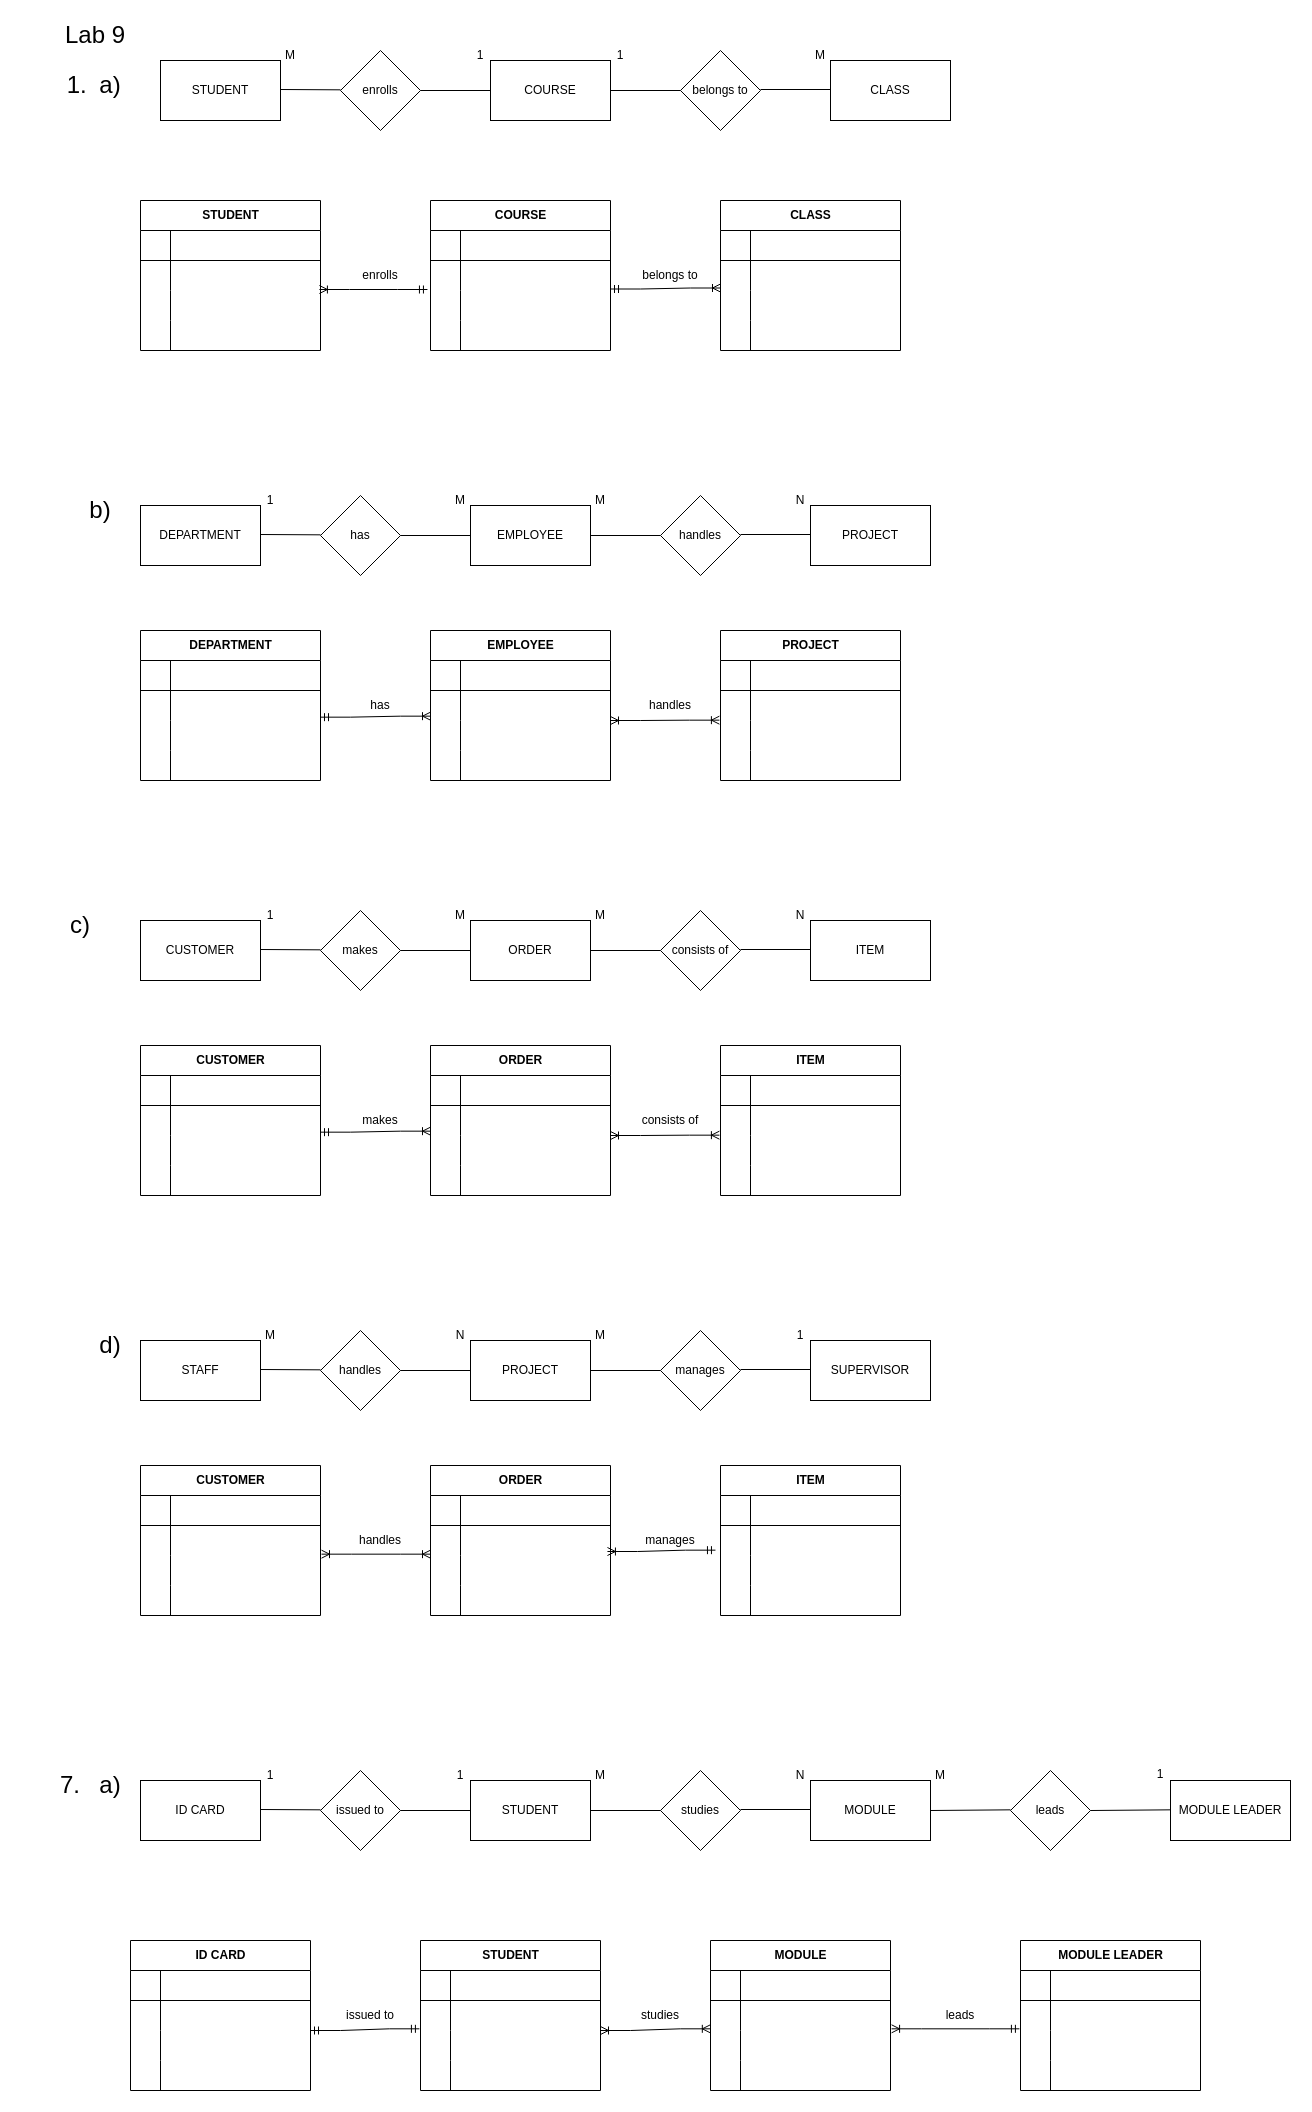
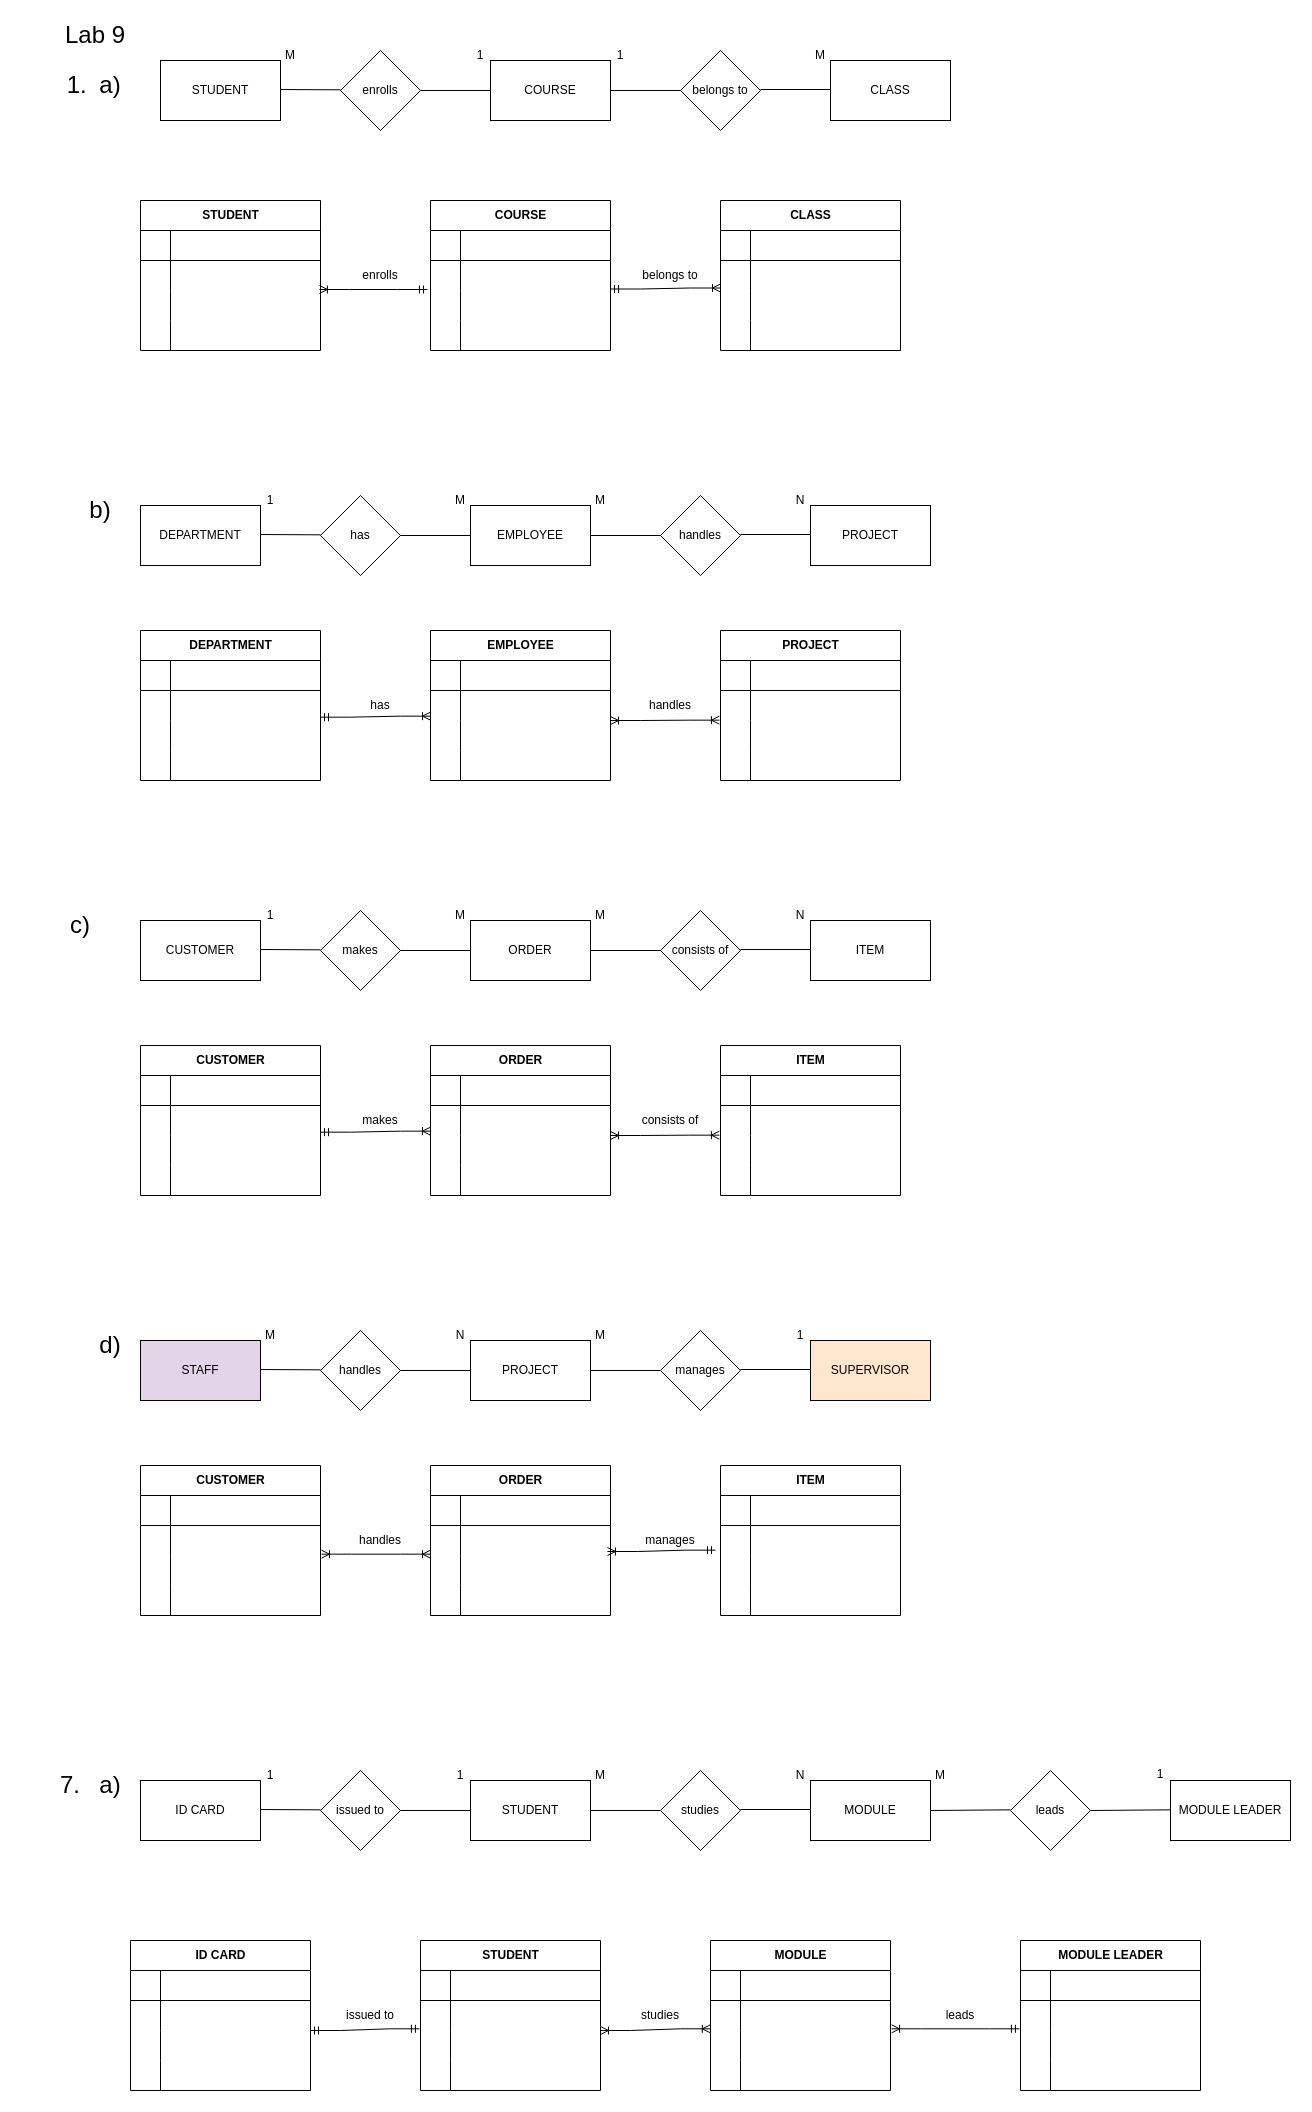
node "STAFF": fillcolor #ffffff -> #e1d5e7
node "SUPERVISOR": fillcolor #ffffff -> #ffe6cc
